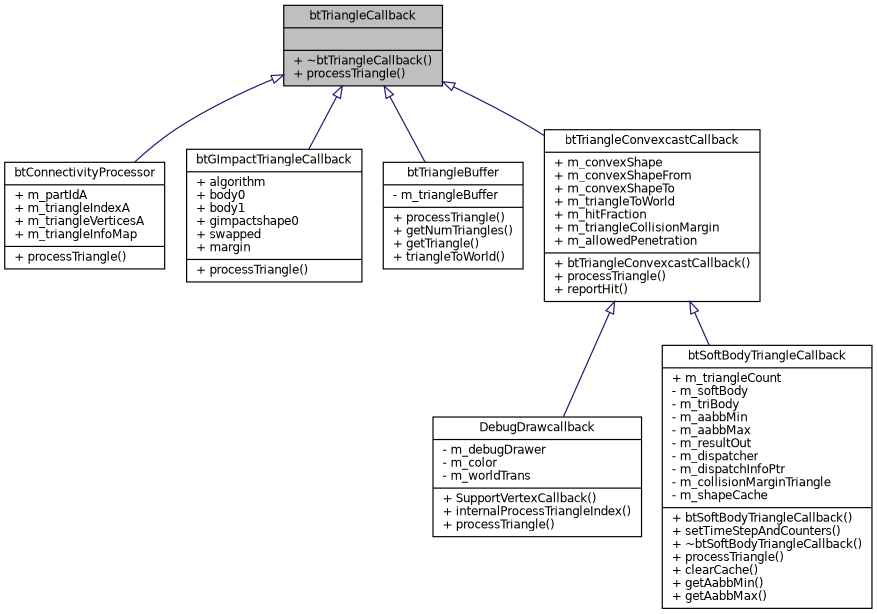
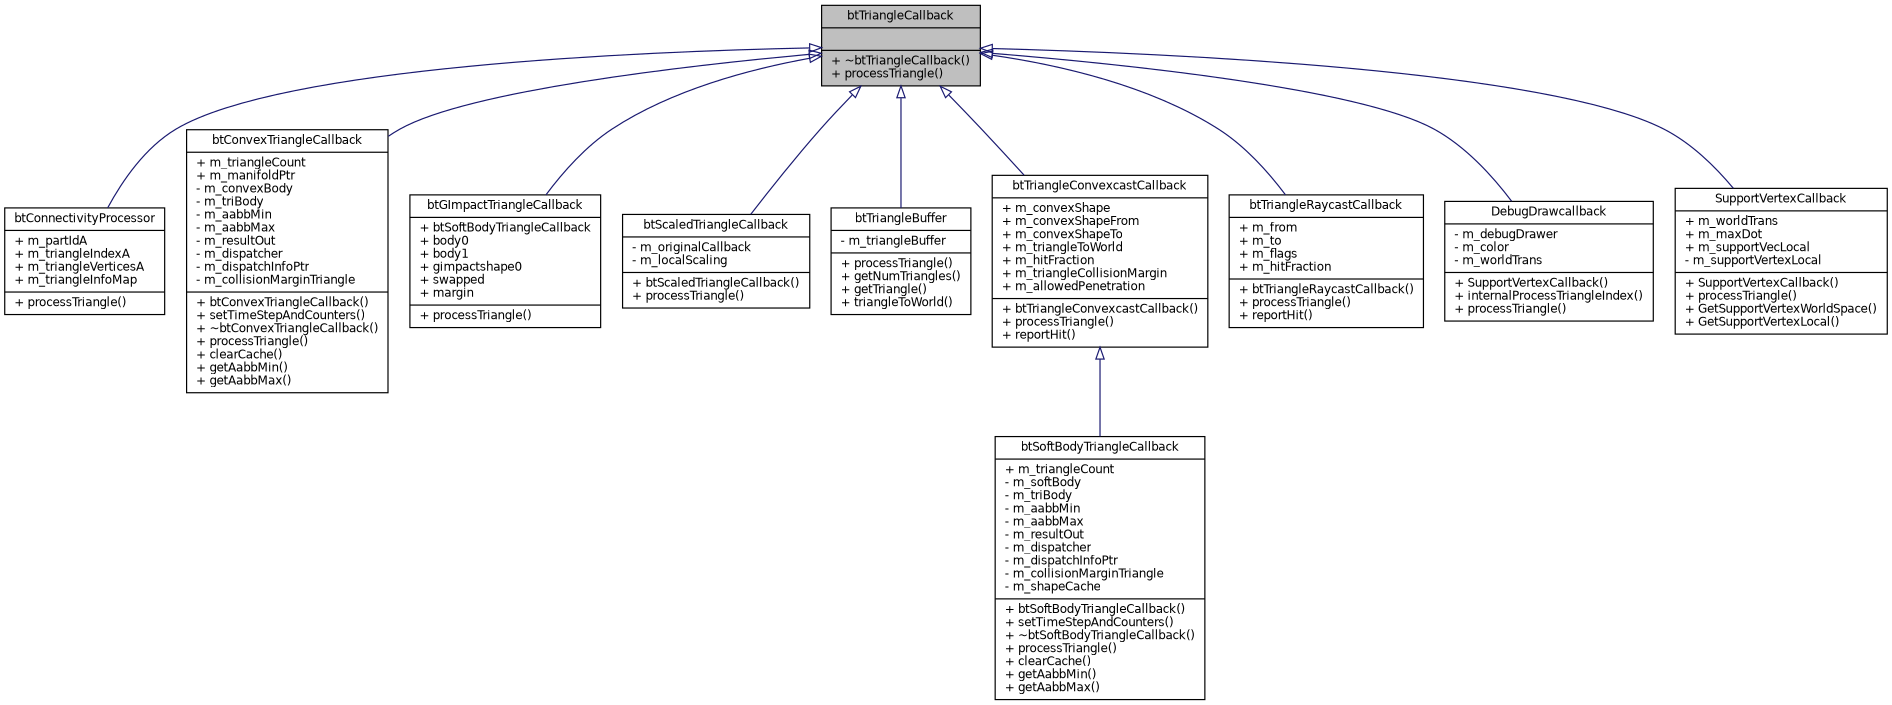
node "btGImpactTriangleCallback": text "+ algorithm" -> "+ btSoftBodyTriangleCallback"
node "btConvexTriangleCallback": added
node "btScaledTriangleCallback": added
node "btTriangleRaycastCallback": added
node "SupportVertexCallback": added
edge "DebugDrawcallback" -> "btTriangleConvexcastCallback": now "DebugDrawcallback" -> "btTriangleCallback"
